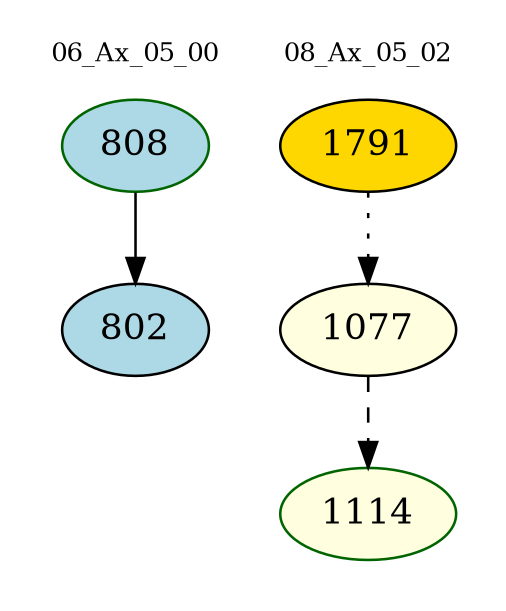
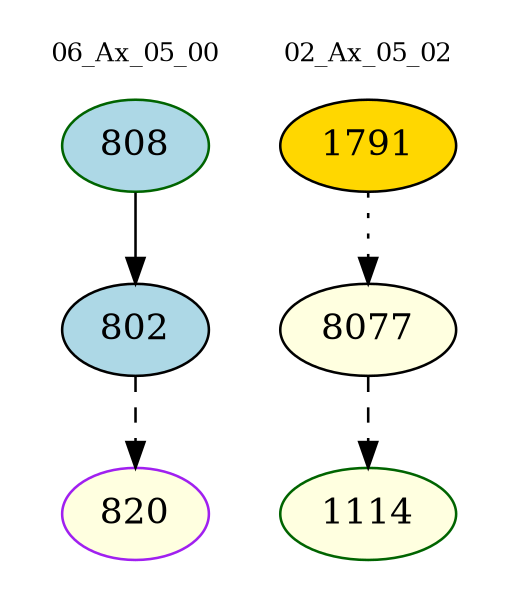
cluster "08_Ax_05_02": label "08_Ax_05_02" -> "02_Ax_05_02"
node "1077": label "1077" -> "8077"
node "820": added
